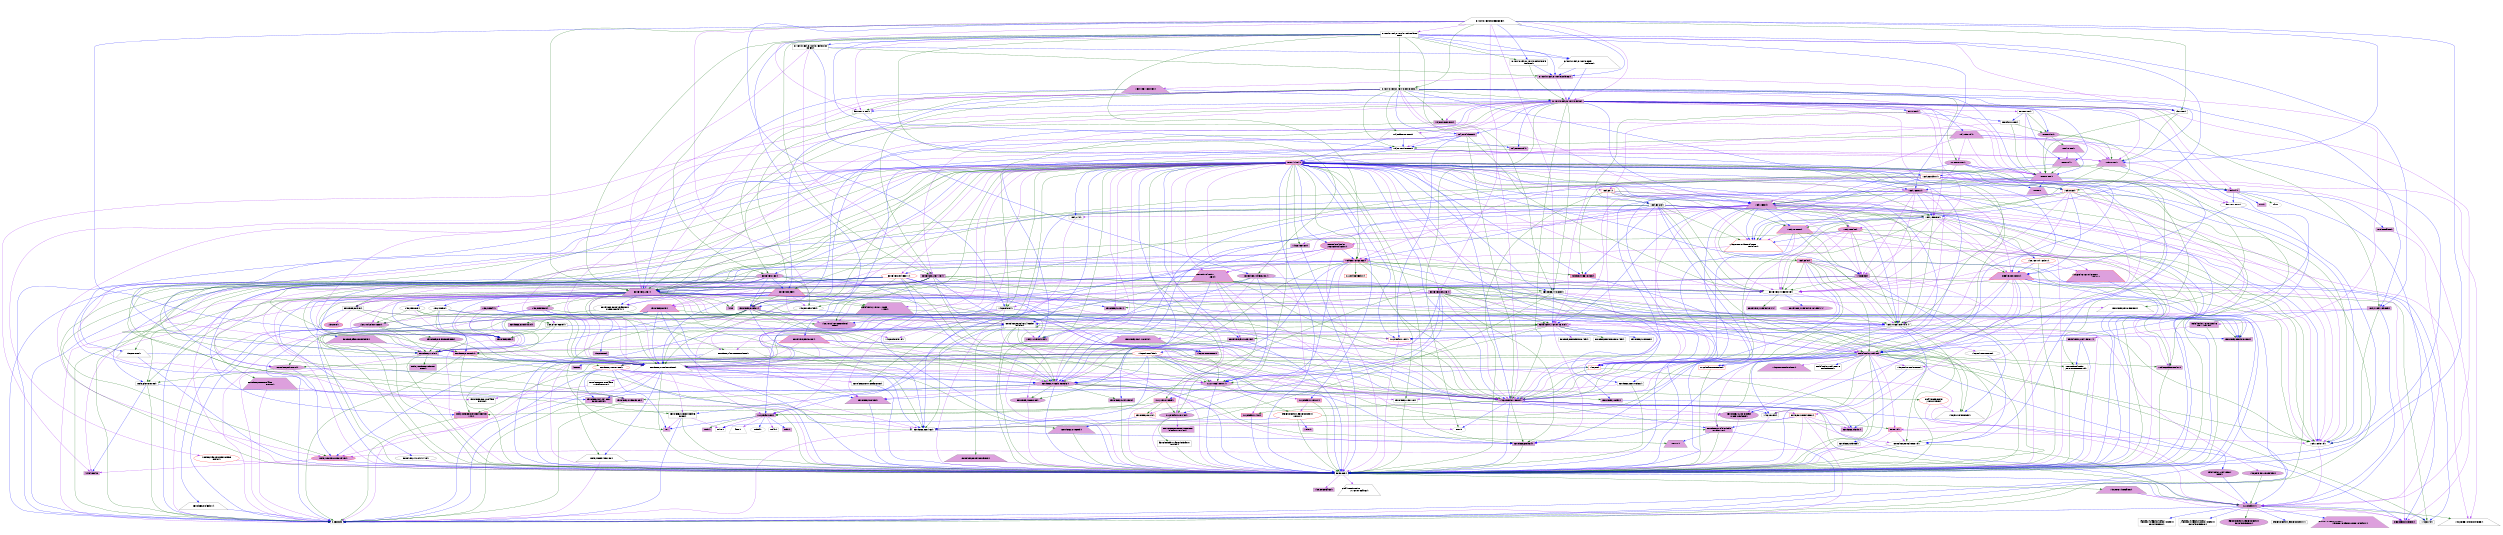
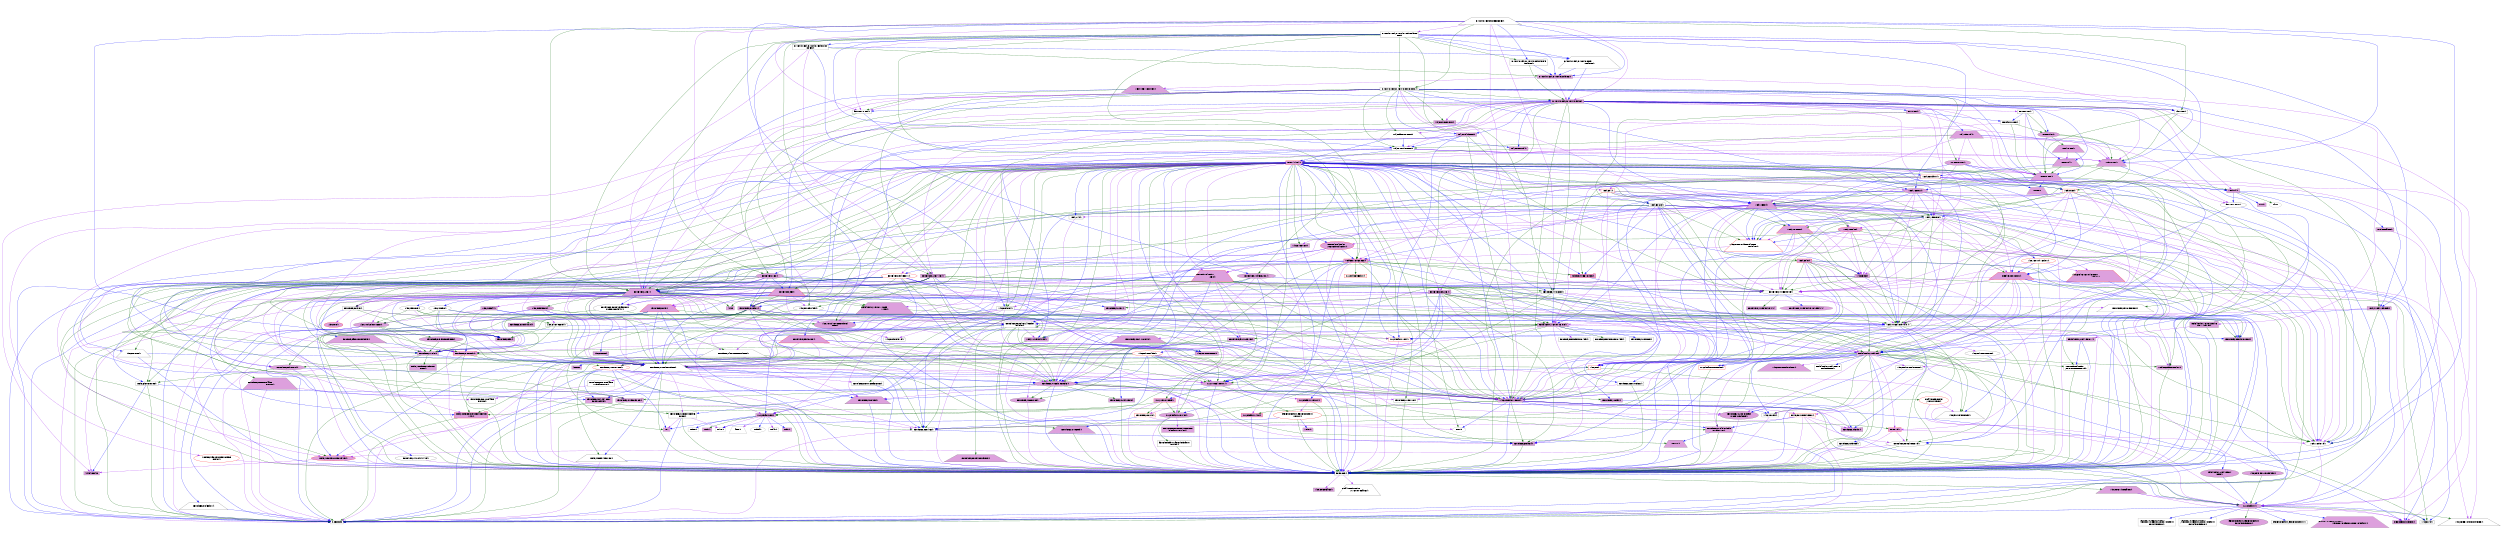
node "stdarg.h": added
